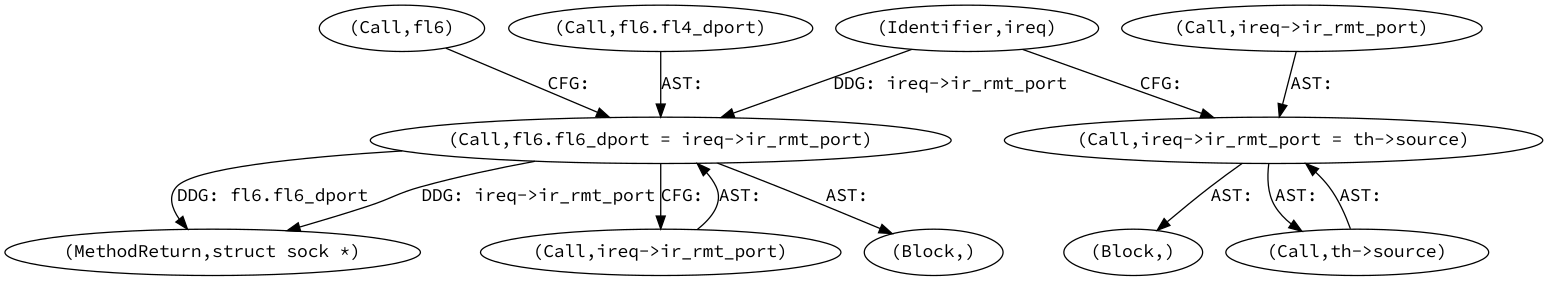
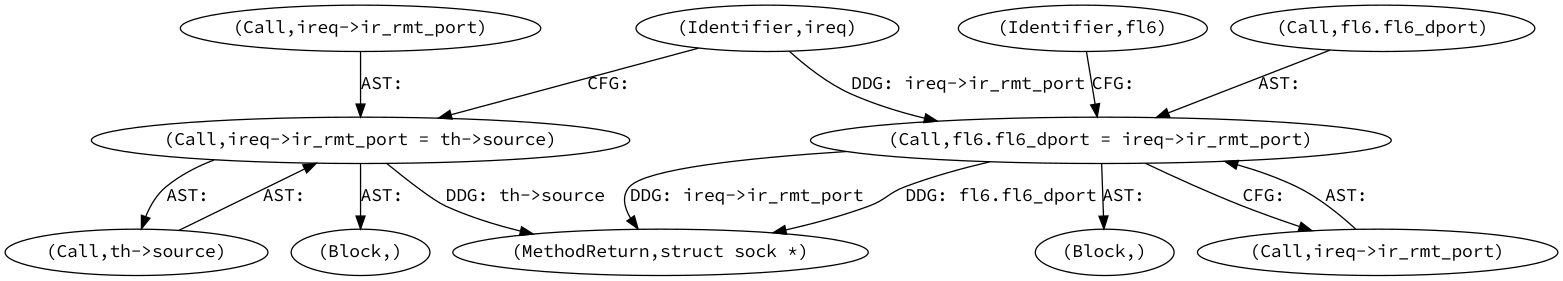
node "(Call,fl6)": label "(Call,fl6)" -> "(Identifier,fl6)"
node "(Call,fl6.fl4_dport)": label "(Call,fl6.fl4_dport)" -> "(Call,fl6.fl6_dport)"
edge "(Call,ireq->ir_rmt_port = th->source)" -> "(MethodReturn,struct sock *)": added, label "DDG: th->source"
